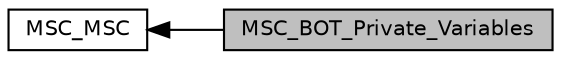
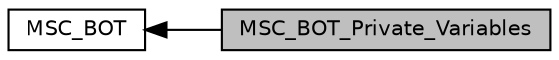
node "MSC_MSC": label "MSC_MSC" -> "MSC_BOT"
